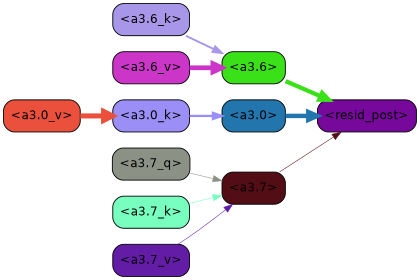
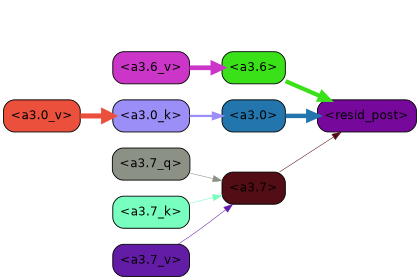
node "<a3.6_k>": removed
